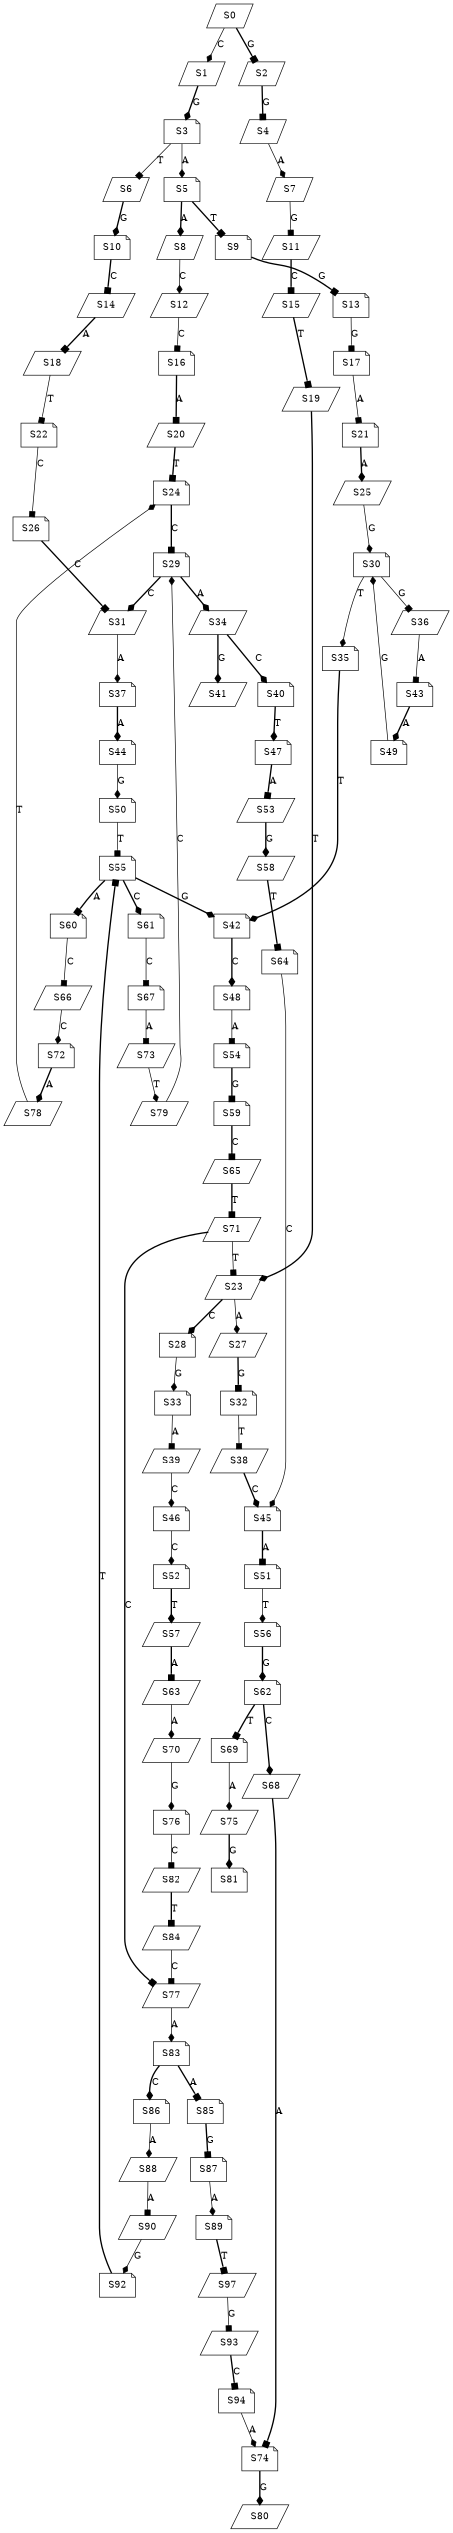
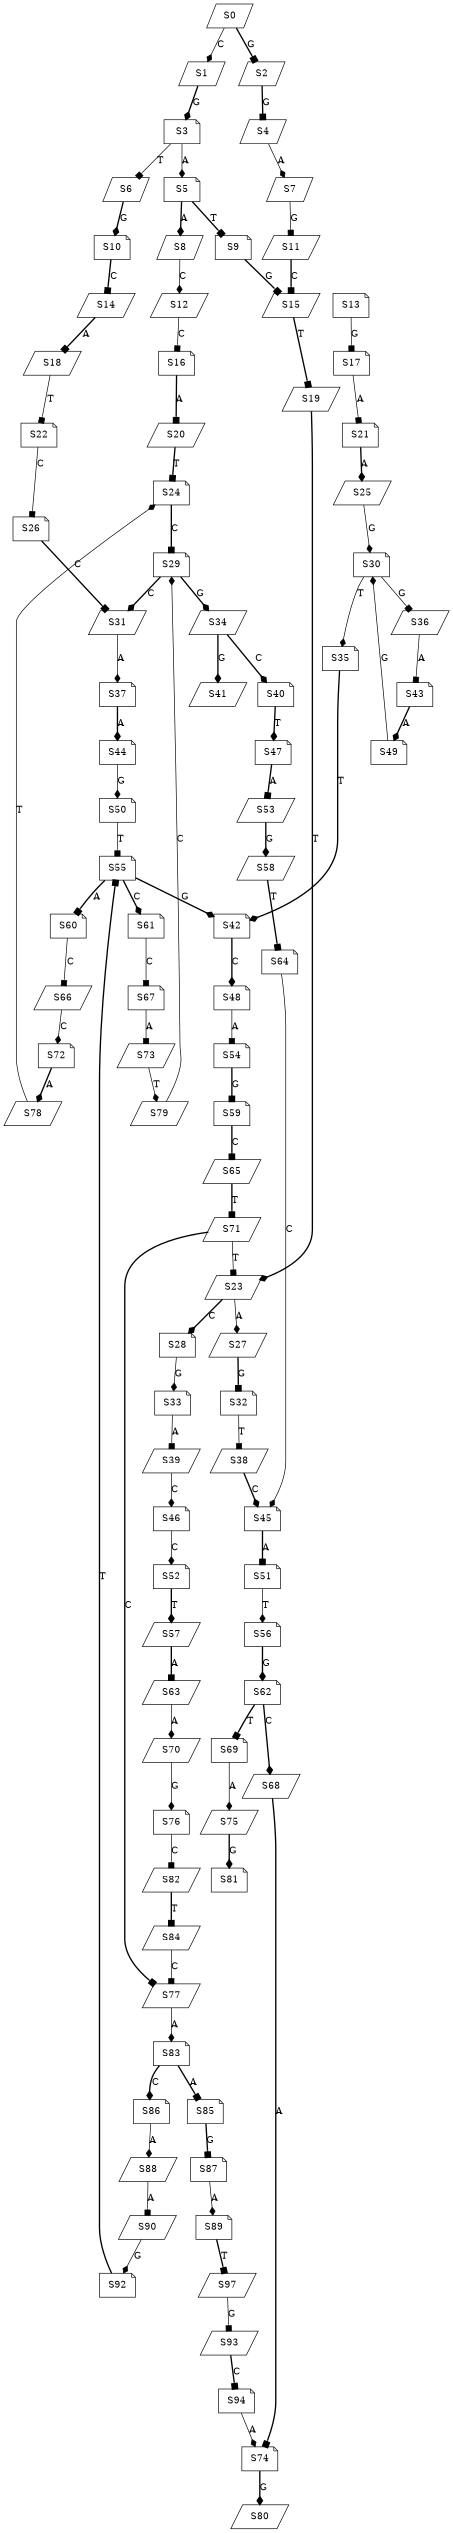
edge "S9" -> "S13": now "S9" -> "S15"
edge "S29" -> "S34": label "A" -> "G"
